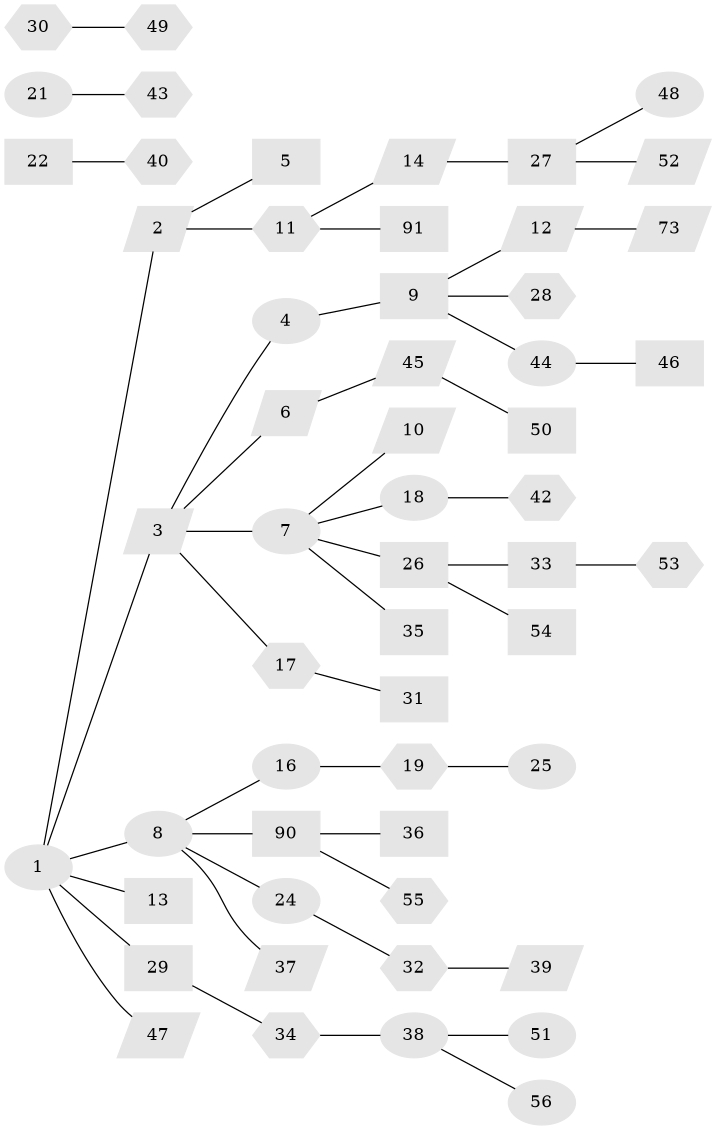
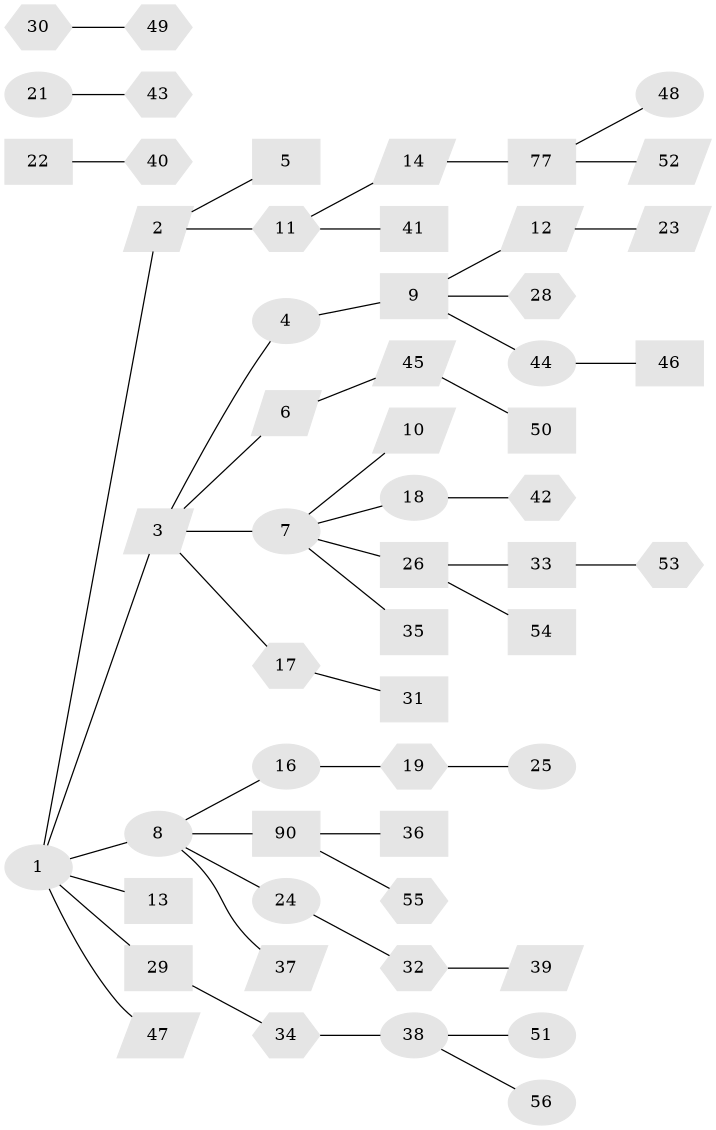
node "27": label "27" -> "77"
node "91": label "91" -> "41"
node "73": label "73" -> "23"
